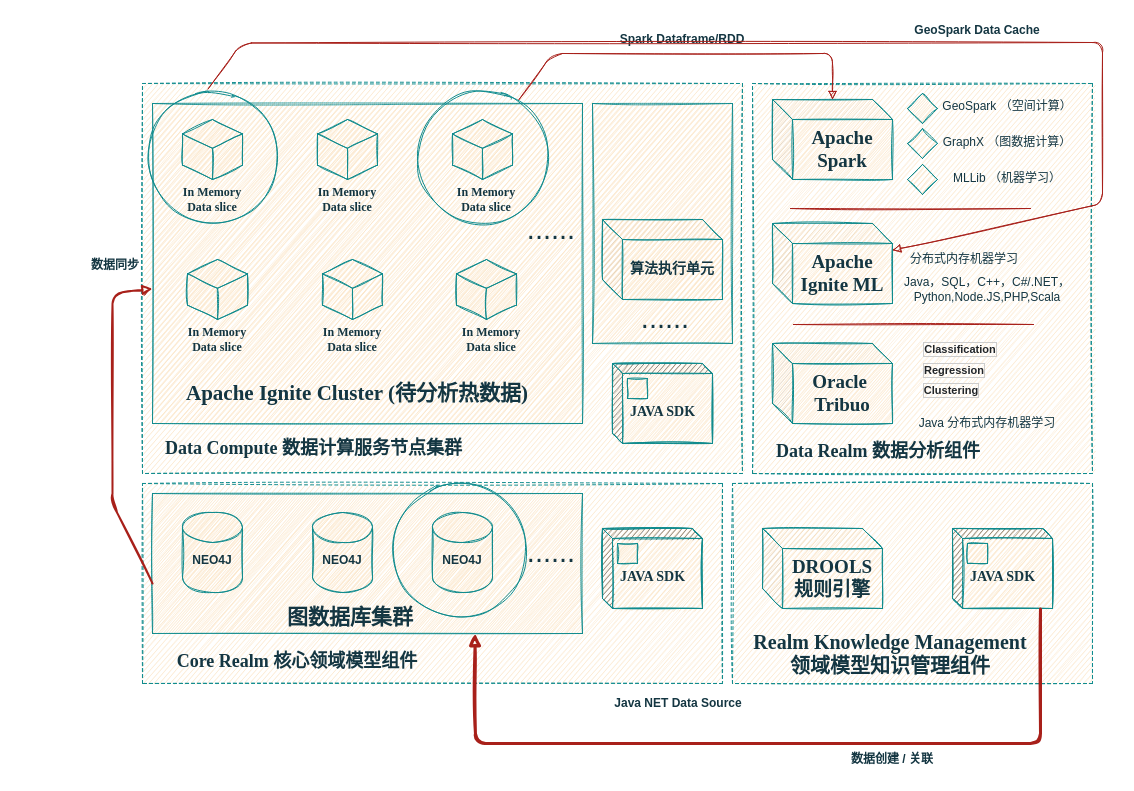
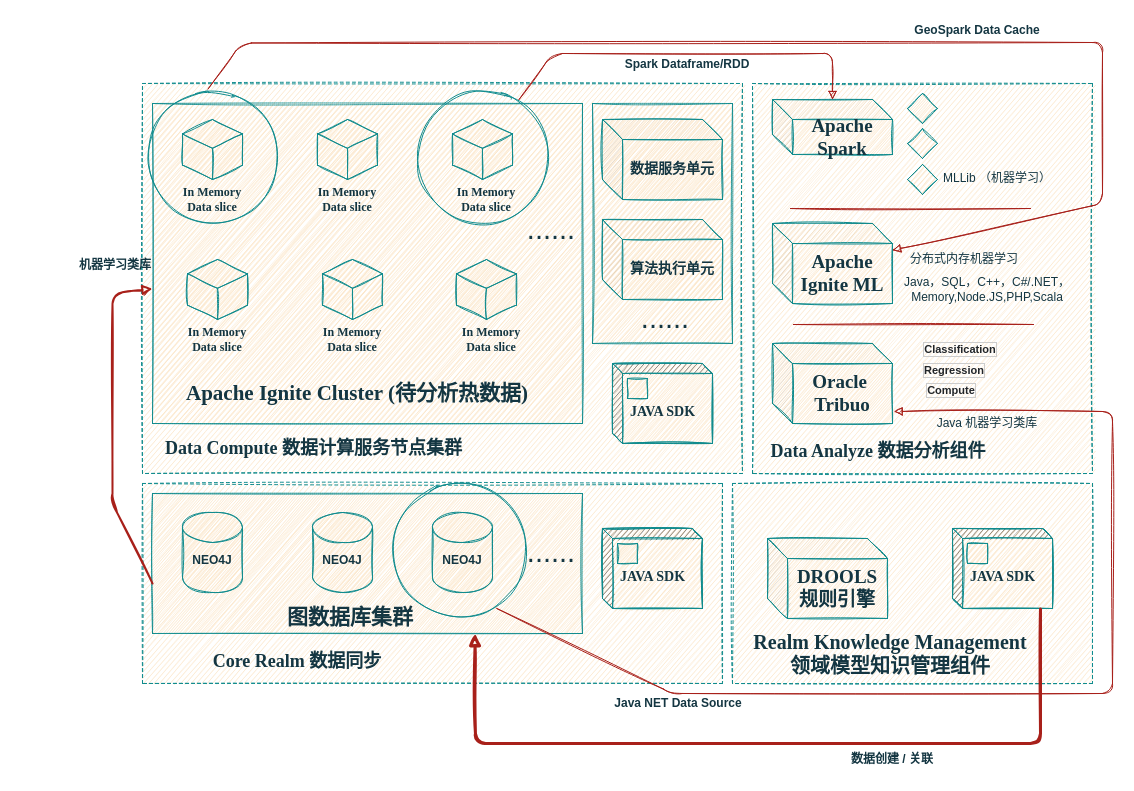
node "Spark Dataframe/RDD": moved (683, 40) -> (688, 65)
node "GeoSpark （空间计算）": removed
node "Apache Spark": size 120x80 -> 120x55
node "GraphX （图数据计算）": removed
node "数据服务单元": added
node "MLLib （机器学习）": moved (1008, 179) -> (998, 179)
node "数据同步": label "数据同步" -> "机器学习类库"
node "Java，SQL，C++，C#/.NET，Python,Node.JS,PHP,Scala": label "Java，SQL，C++，C#/.NET，Python,Node.JS,PHP,Scala" -> "Java，SQL，C++，C#/.NET，Memory,Node.JS,PHP,Scala"
node "Clustering": label "Clustering" -> "Compute"
node "Java 分布式内存机器学习": label "Java 分布式内存机器学习" -> "Java 机器学习类库"
node "Data Realm 数据分析组件": label "Data Realm 数据分析组件" -> "Data Analyze 数据分析组件"
node "DROOLS 规则引擎": moved (823, 569) -> (828, 579)
node "Core Realm 核心领域模型组件": label "Core Realm 核心领域模型组件" -> "Core Realm 数据同步"
edge "图数据库集群" -> "Oracle Tribuo": added
